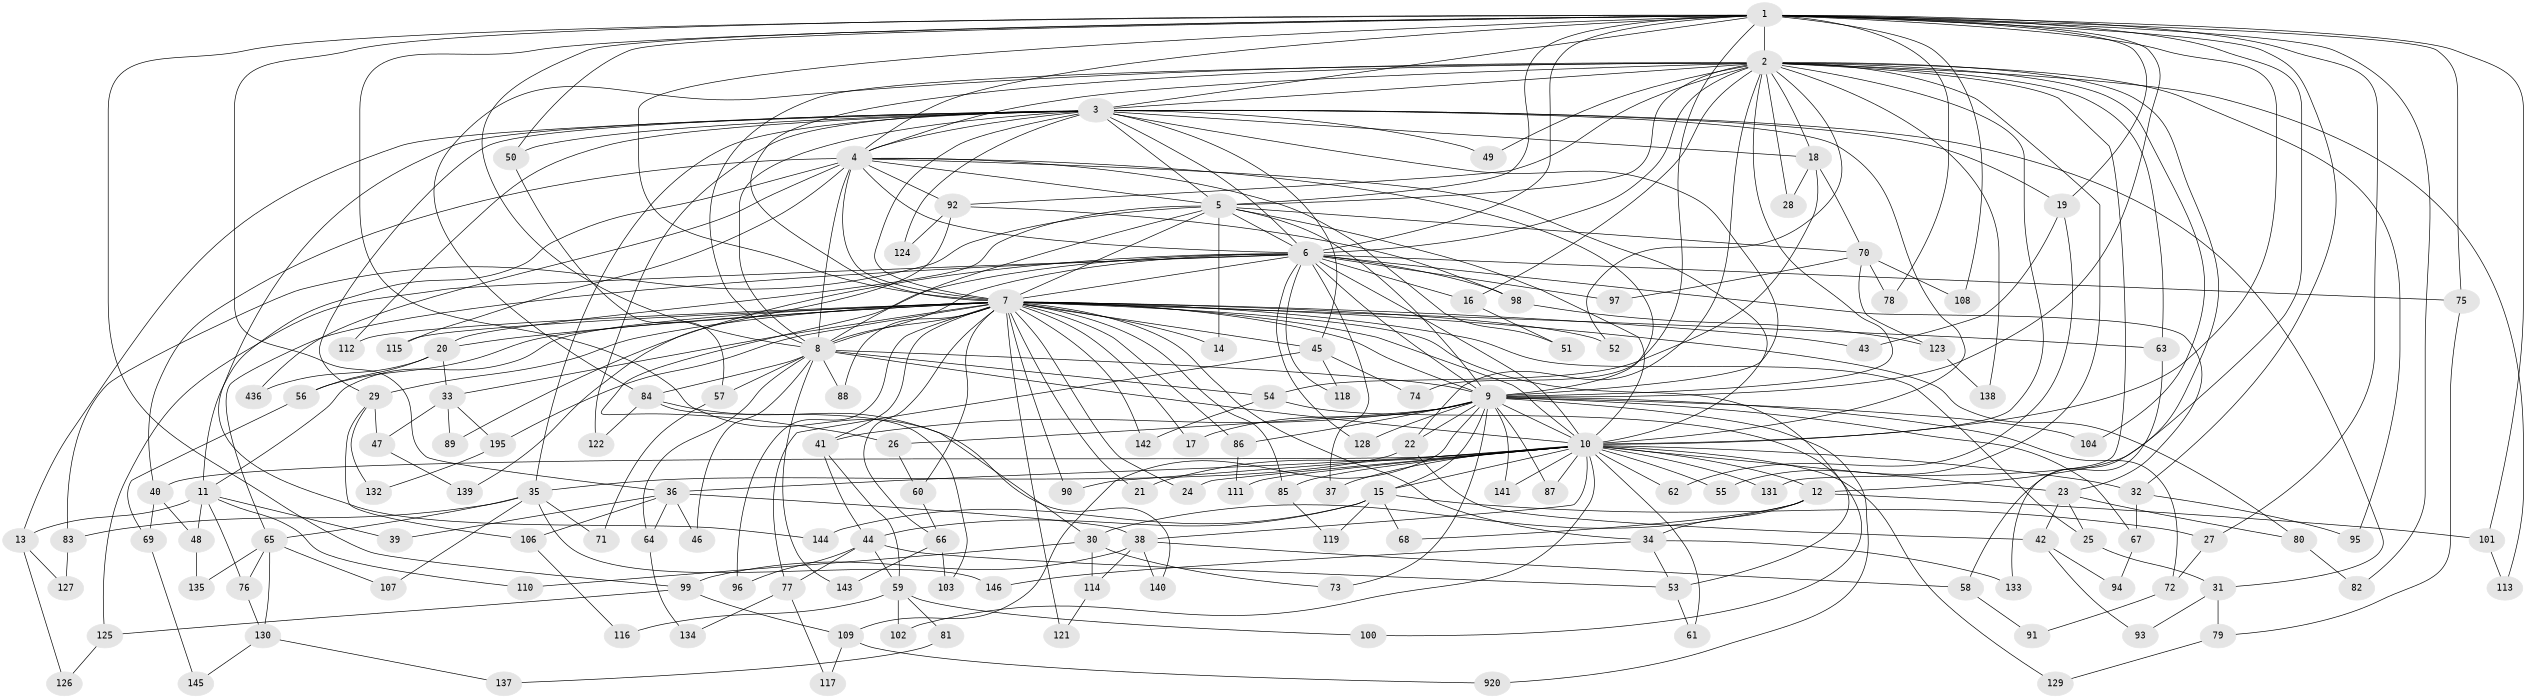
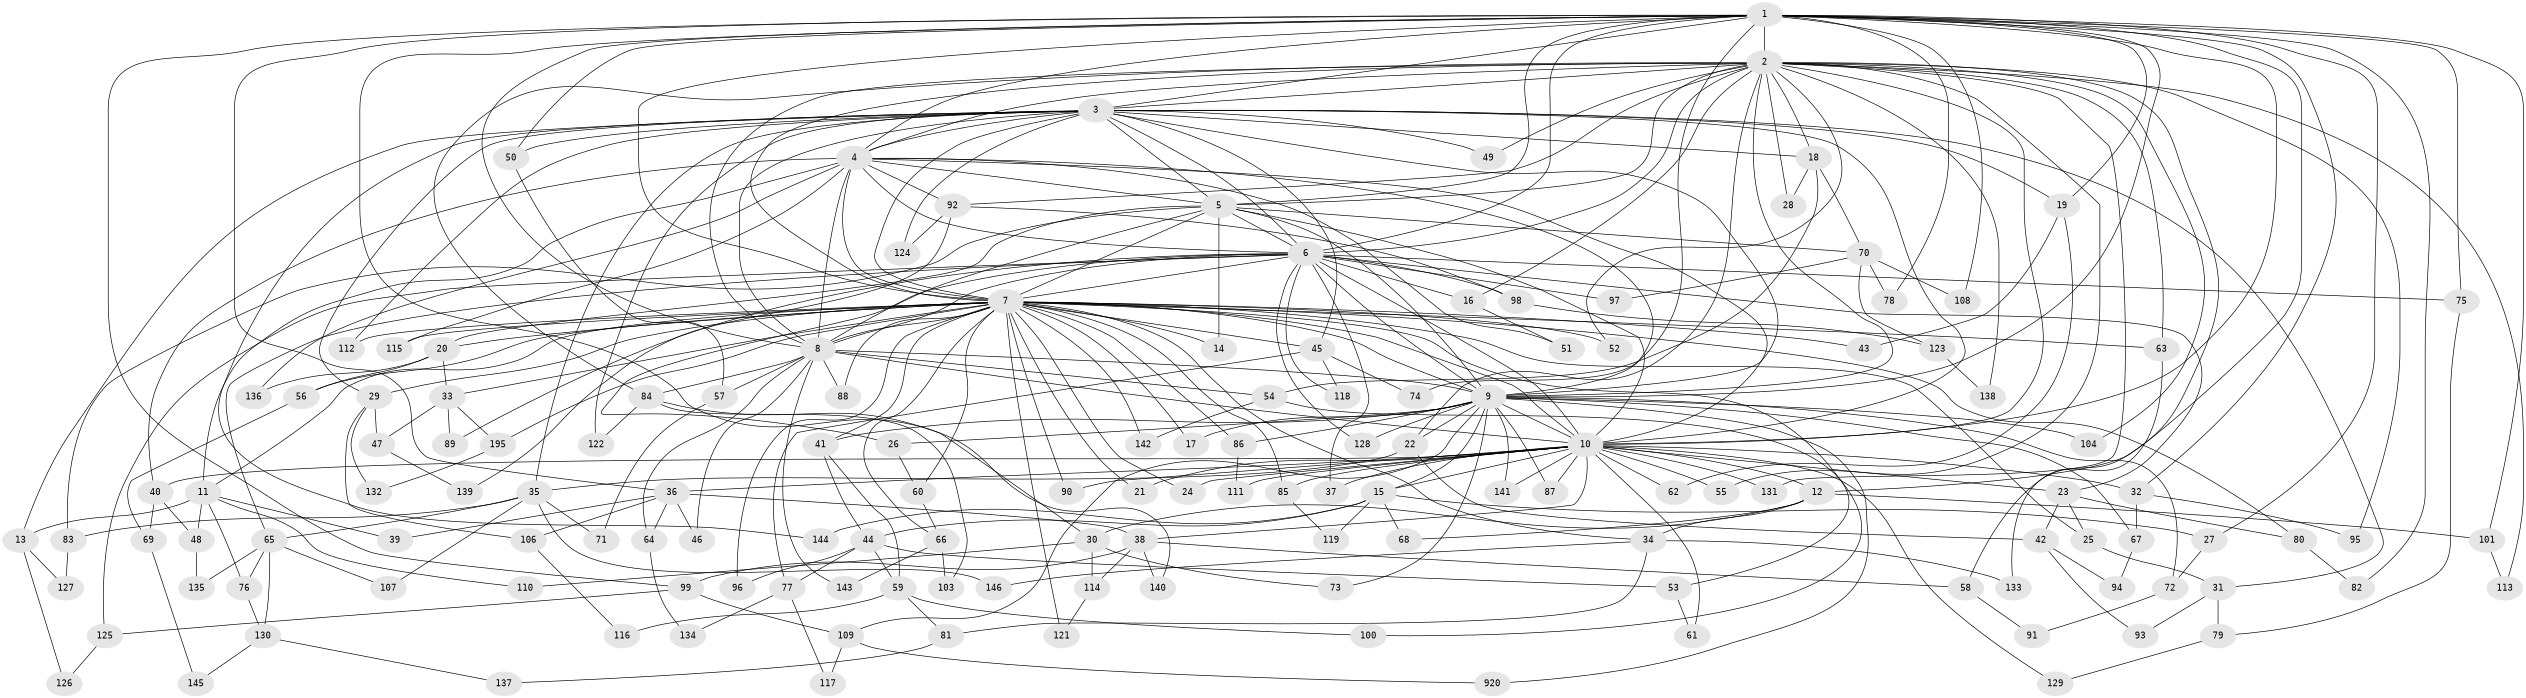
node "436": label "436" -> "136"
edge "34" -- "53": now "34" -- "81"
node "102": removed
